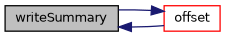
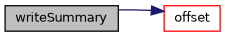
edge "offset" -> "writeSummary": removed
